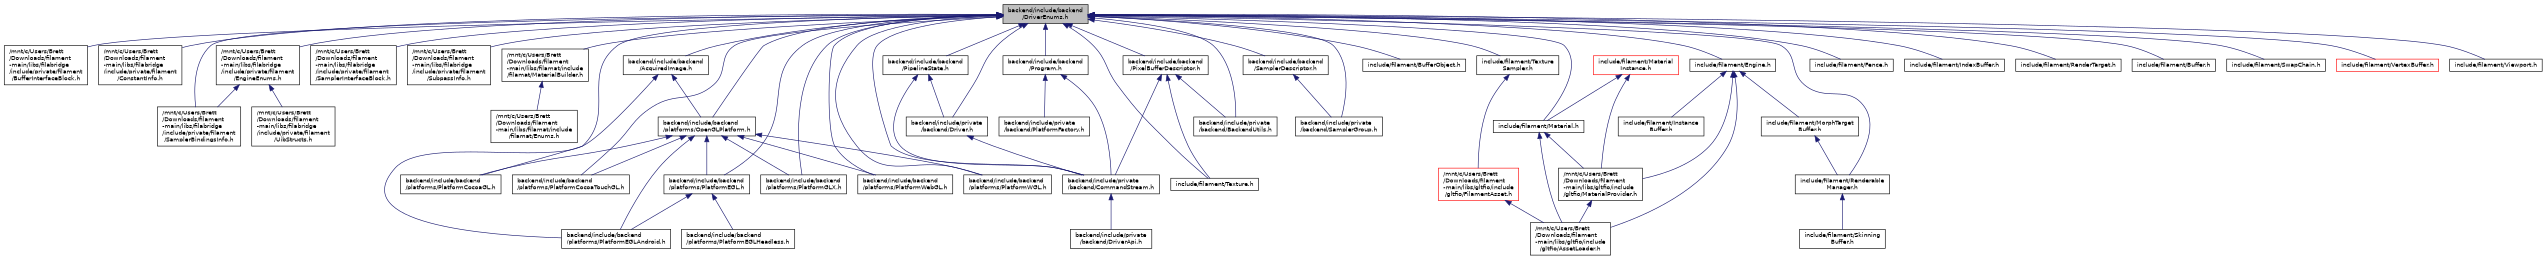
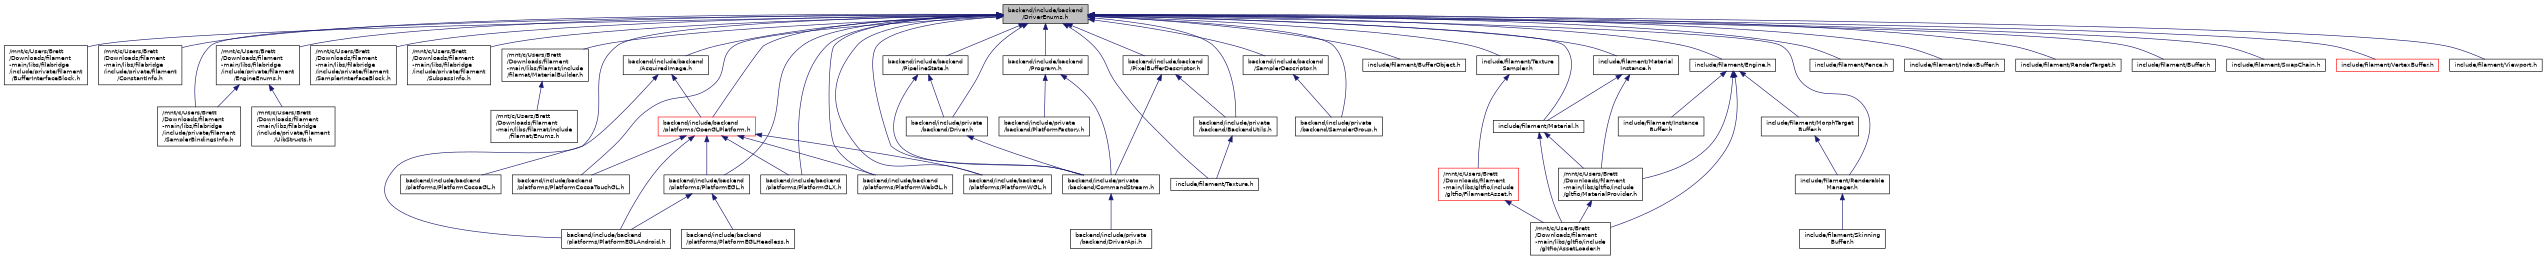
edge "include/filament/Material Instance.h" -> "backend/include/backend /DriverEnums.h": added
node "include/filament/Material Instance.h": color red -> black
node "backend/include/backend /platforms/OpenGLPlatform.h": color black -> red
edge "include/filament/Texture.h" -> "backend/include/backend /PixelBufferDescriptor.h": now "include/filament/Texture.h" -> "backend/include/private /backend/BackendUtils.h"
edge "backend/include/backend /platforms/PlatformCocoaGL.h" -> "backend/include/backend /platforms/OpenGLPlatform.h": removed
